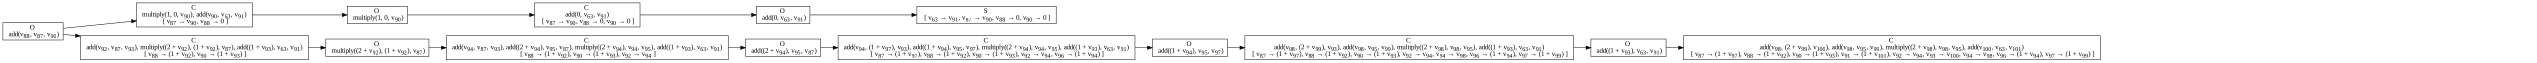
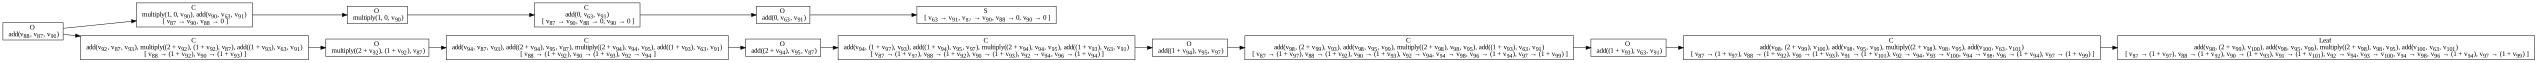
node "Leaf": added
